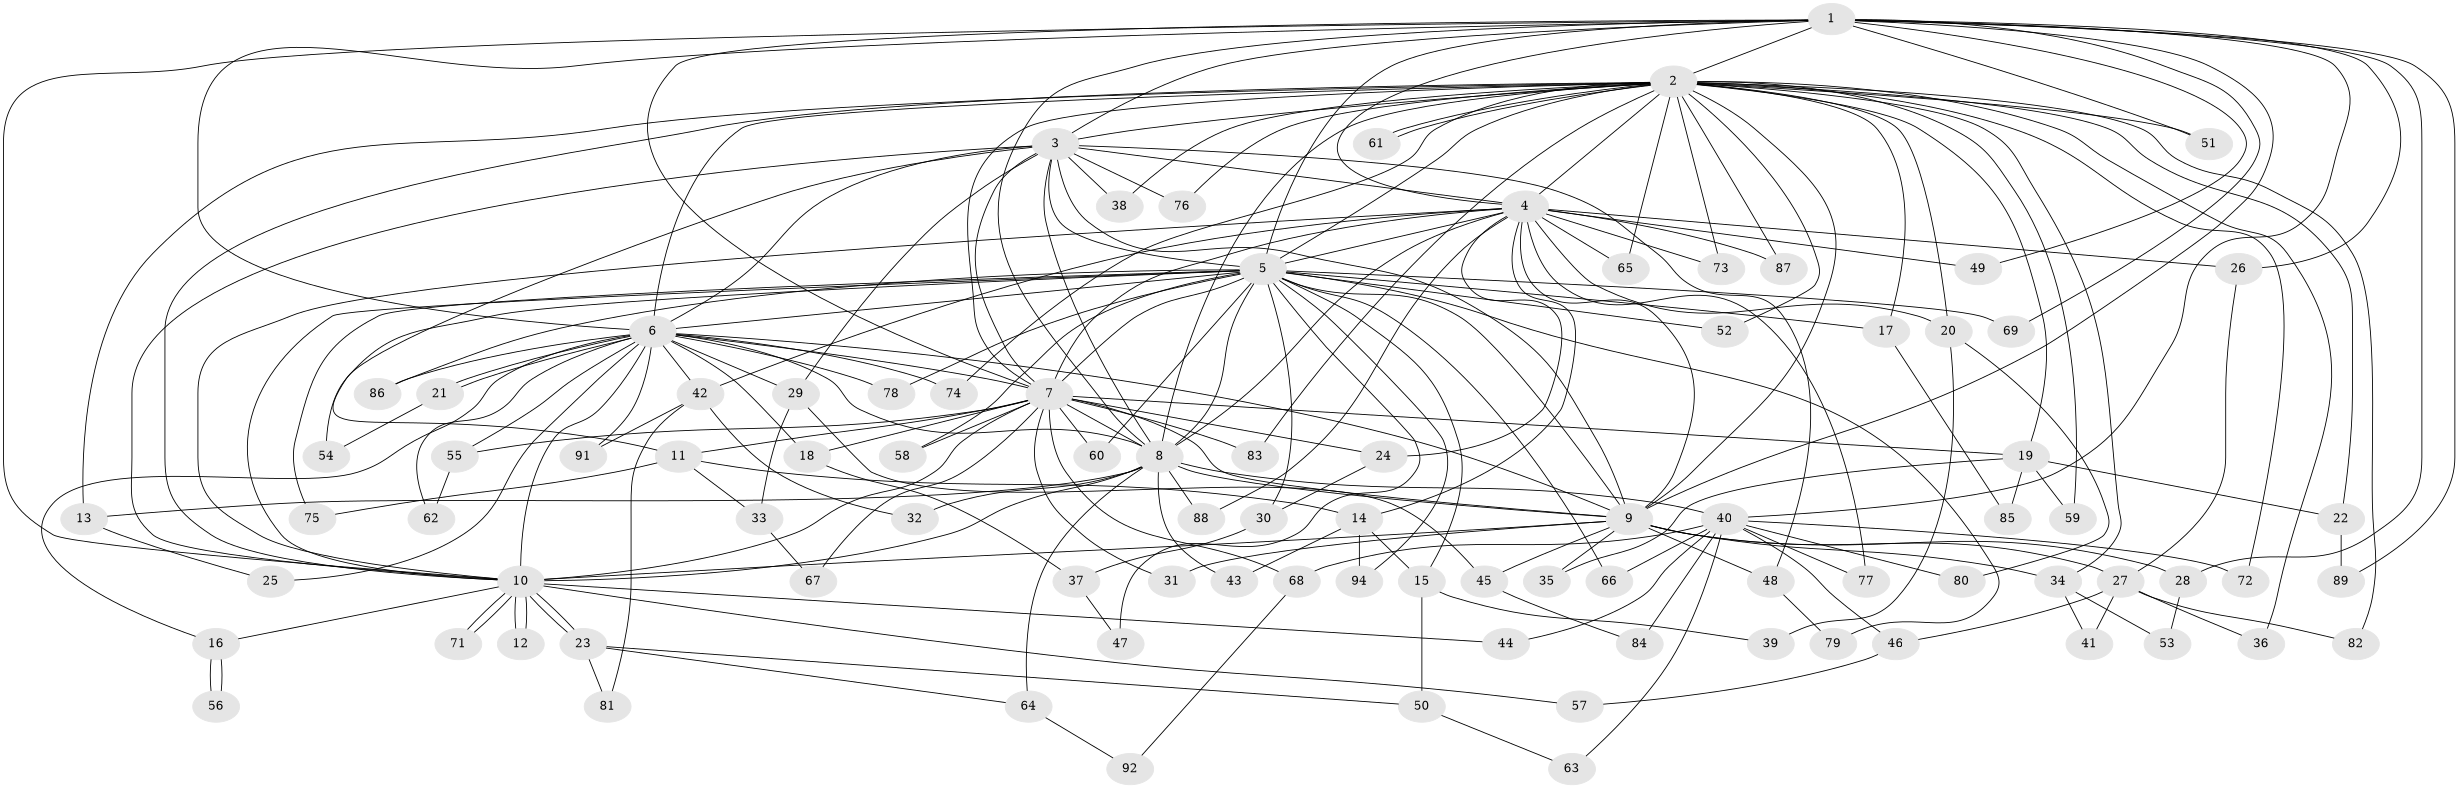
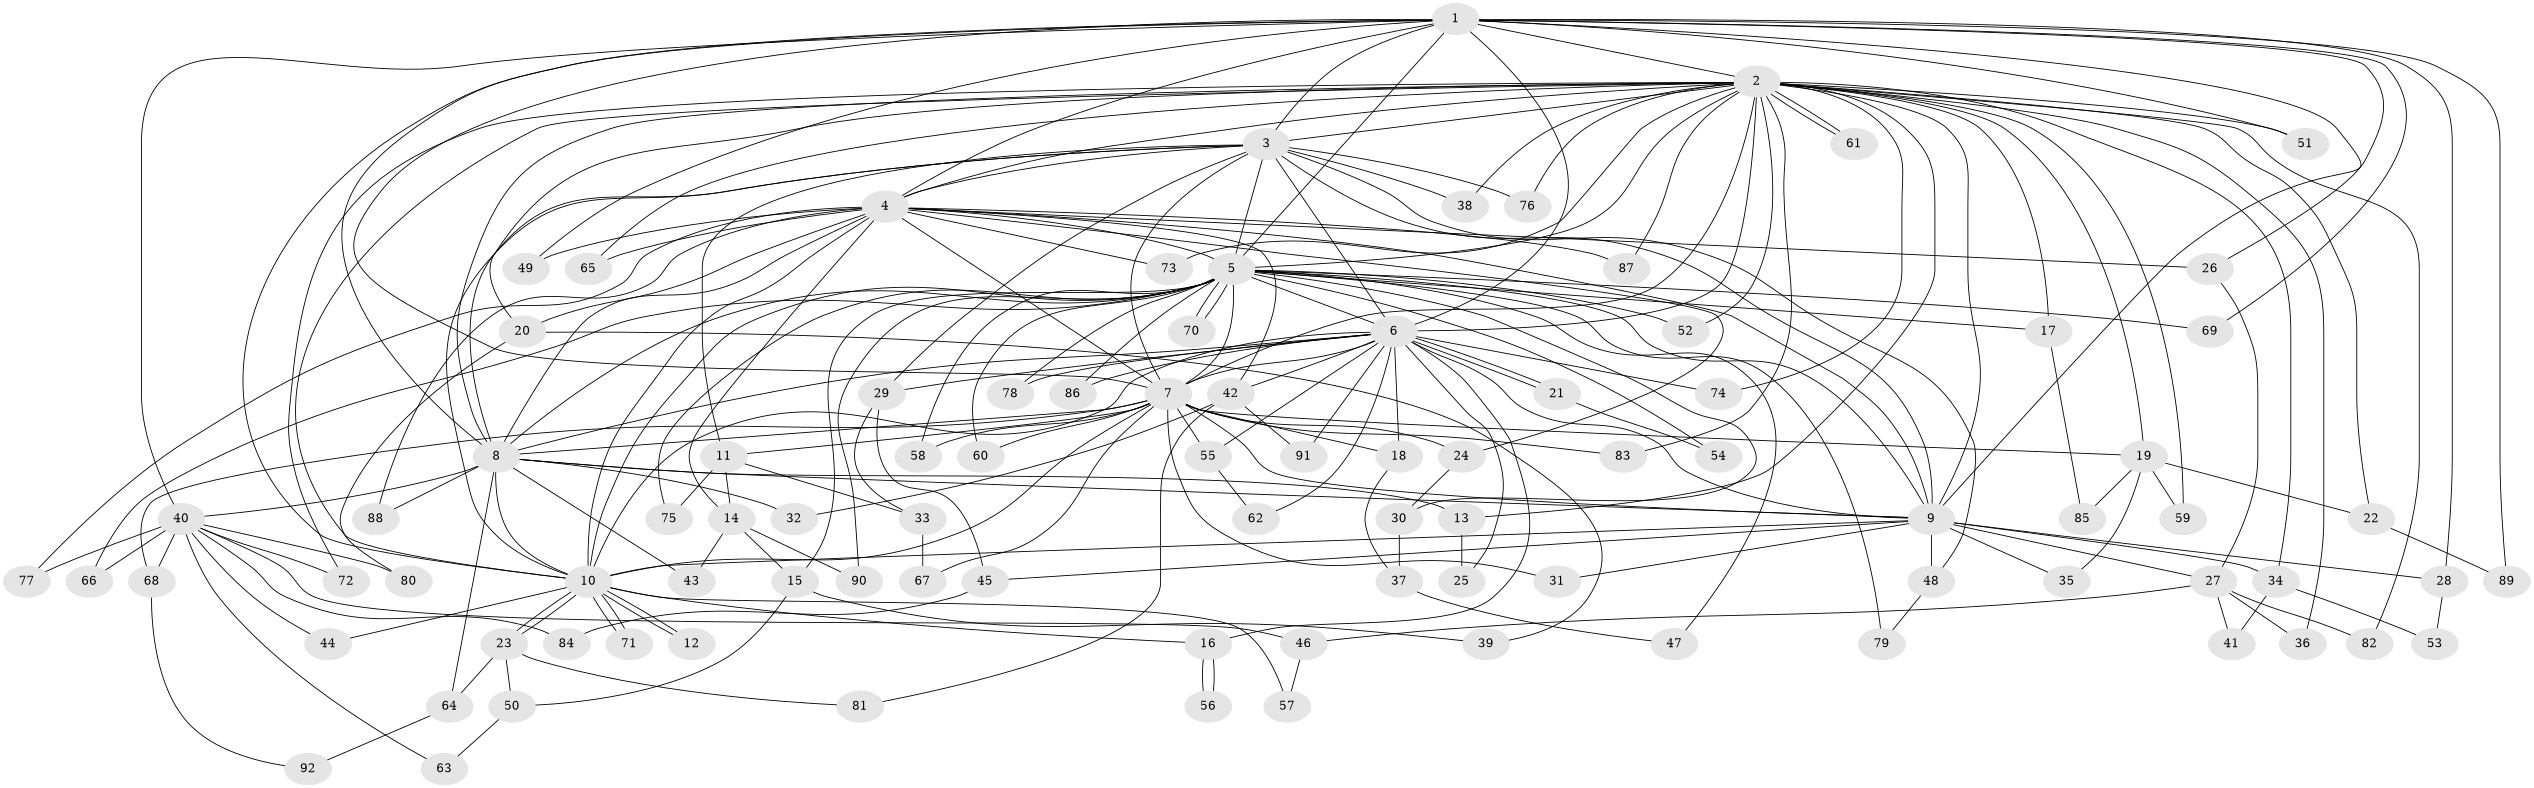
node "70": added
node "94": label "94" -> "90"
